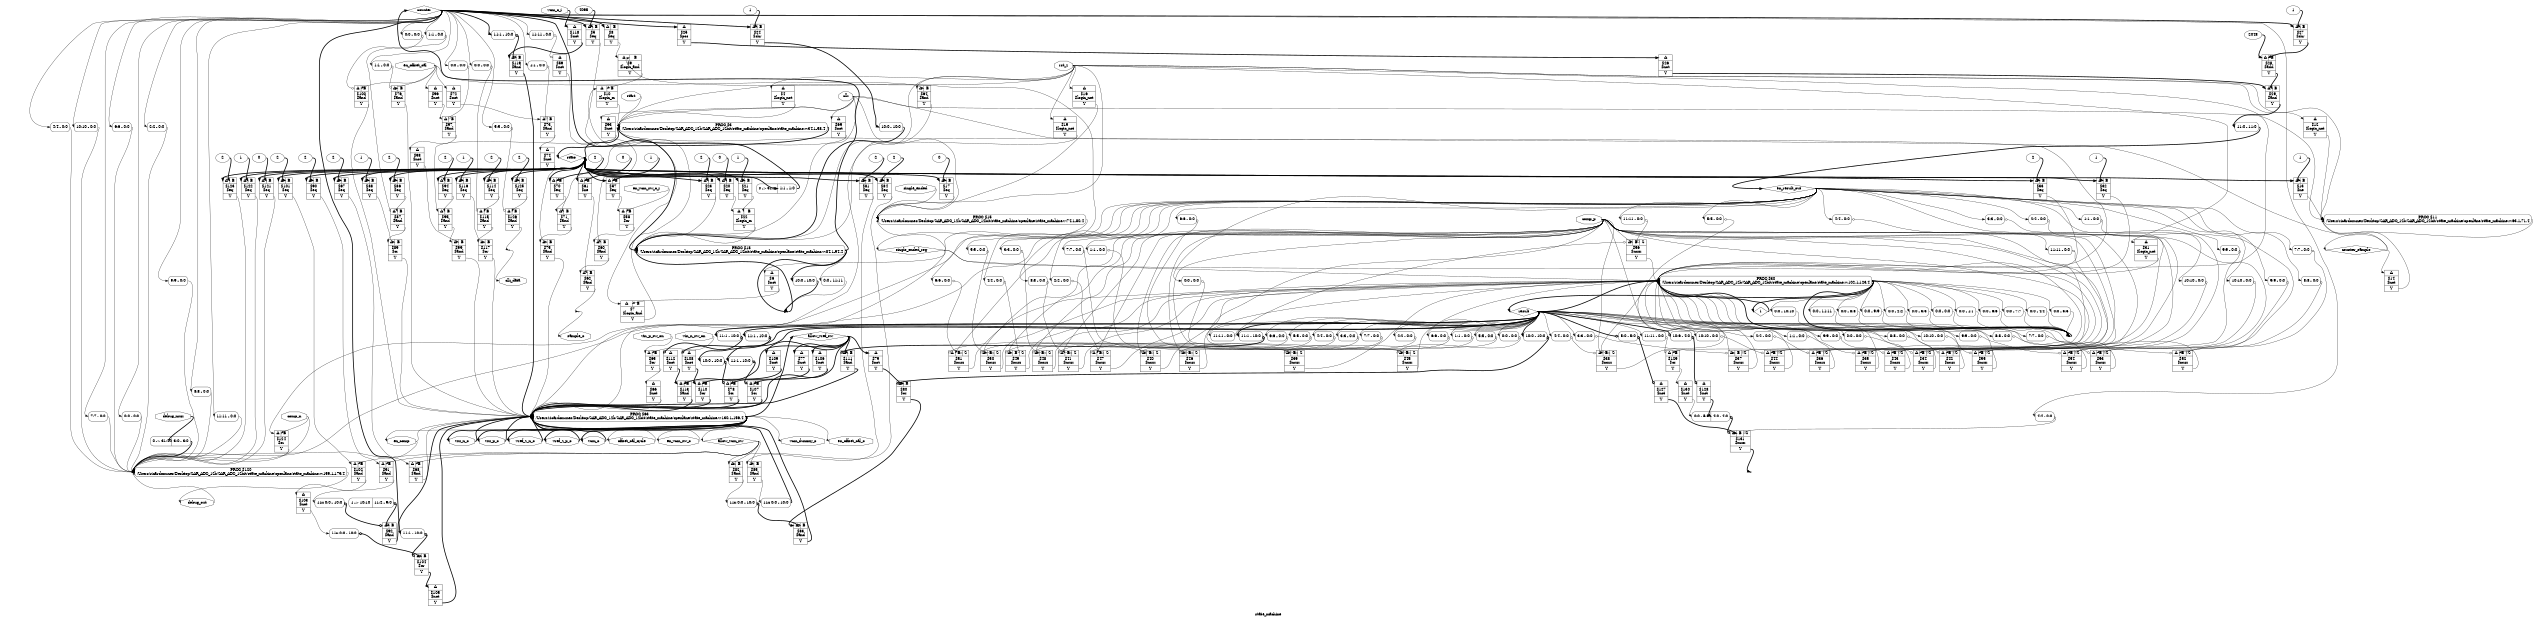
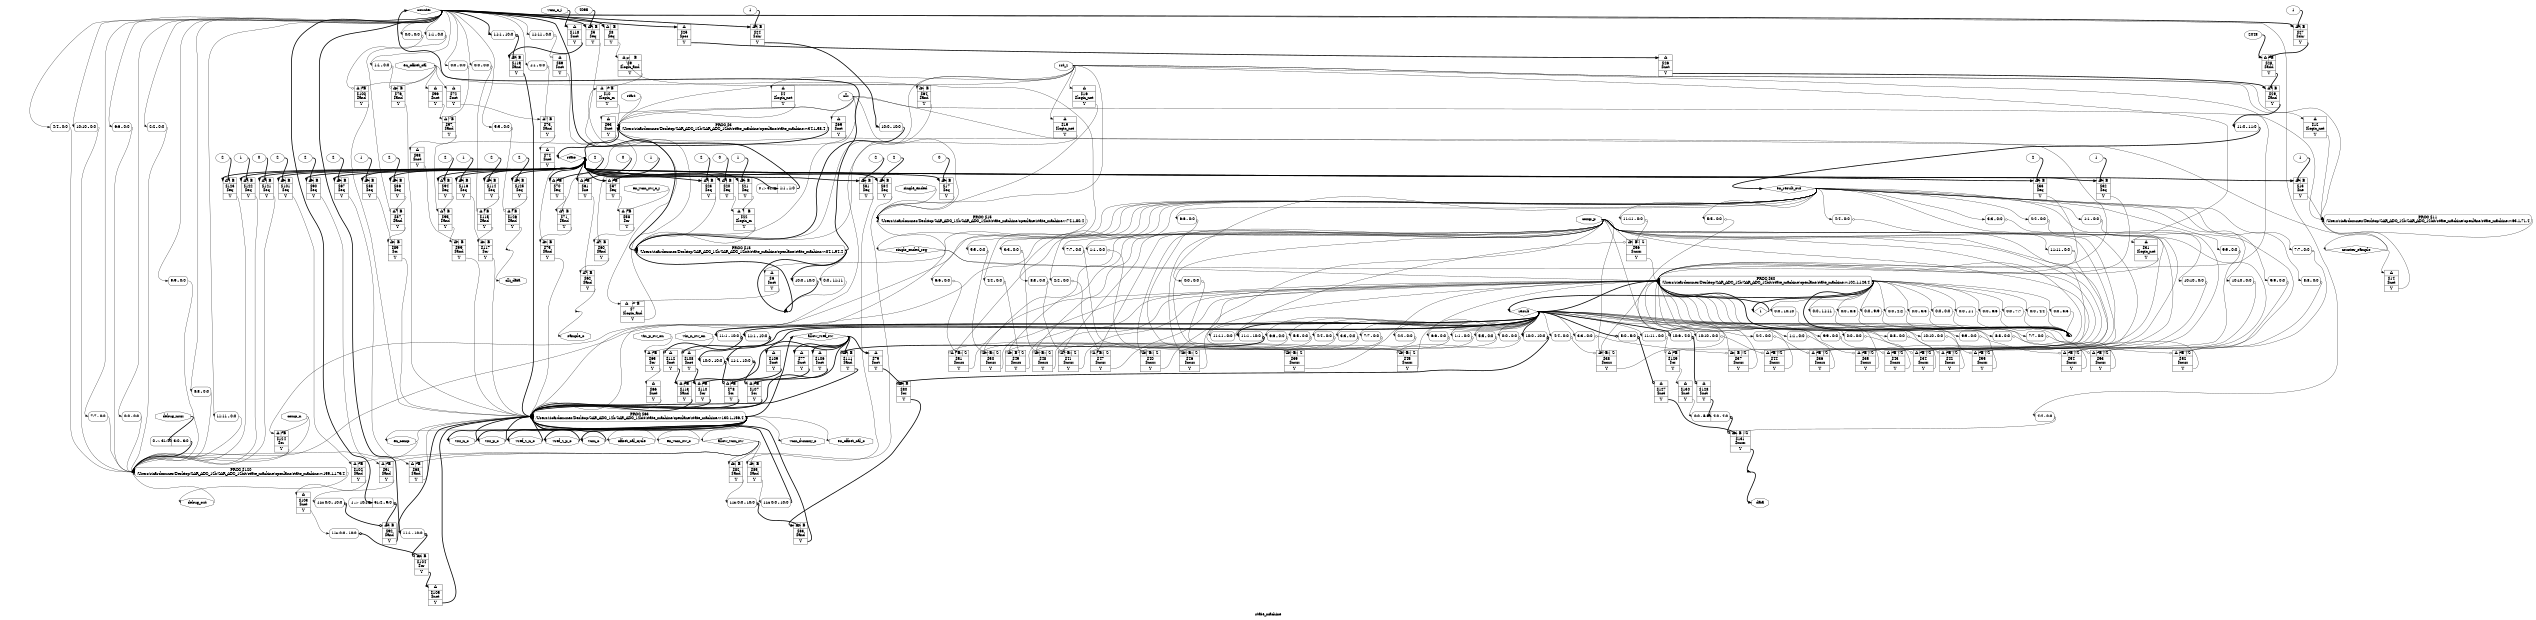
edge "counter" -> "1 -> 10:10": added
node "1 -> 10:10": text "11:2 - 9:0" -> "51:2 - 9:0"
node "data": added
